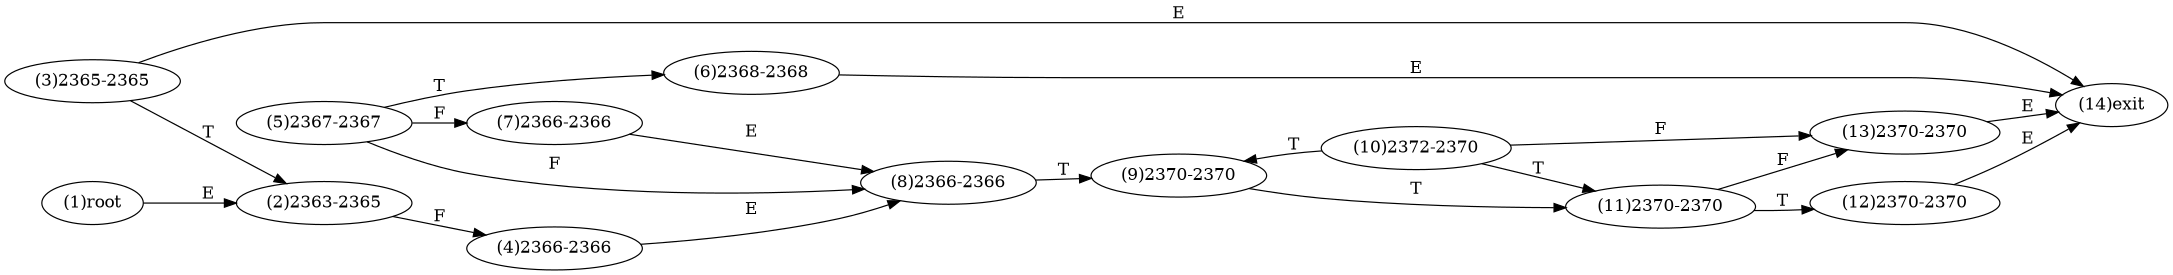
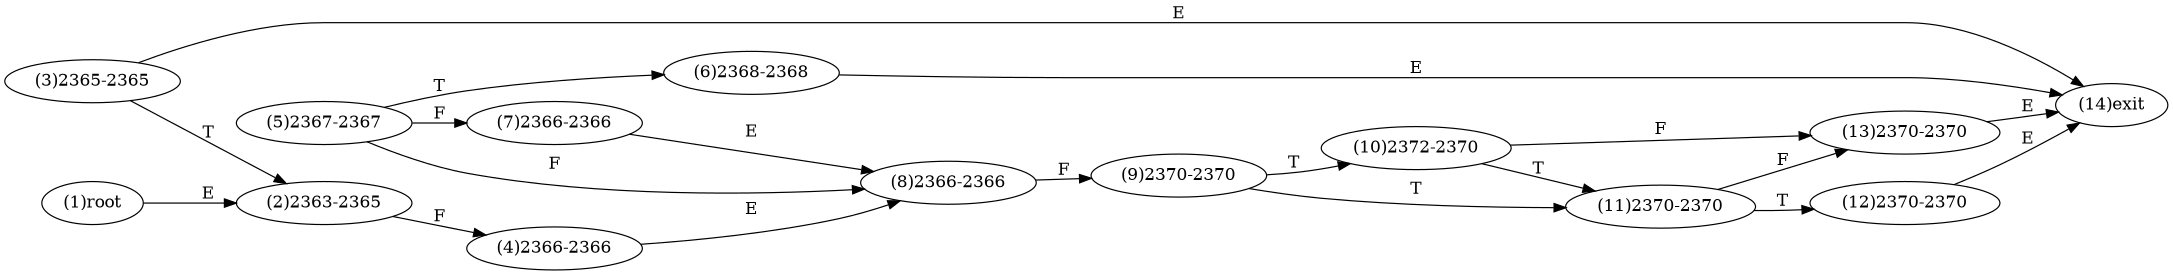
edge "(10)2372-2370" -> "(9)2370-2370": reversed
edge "(8)2366-2366" -> "(9)2370-2370": label "T" -> "F"
